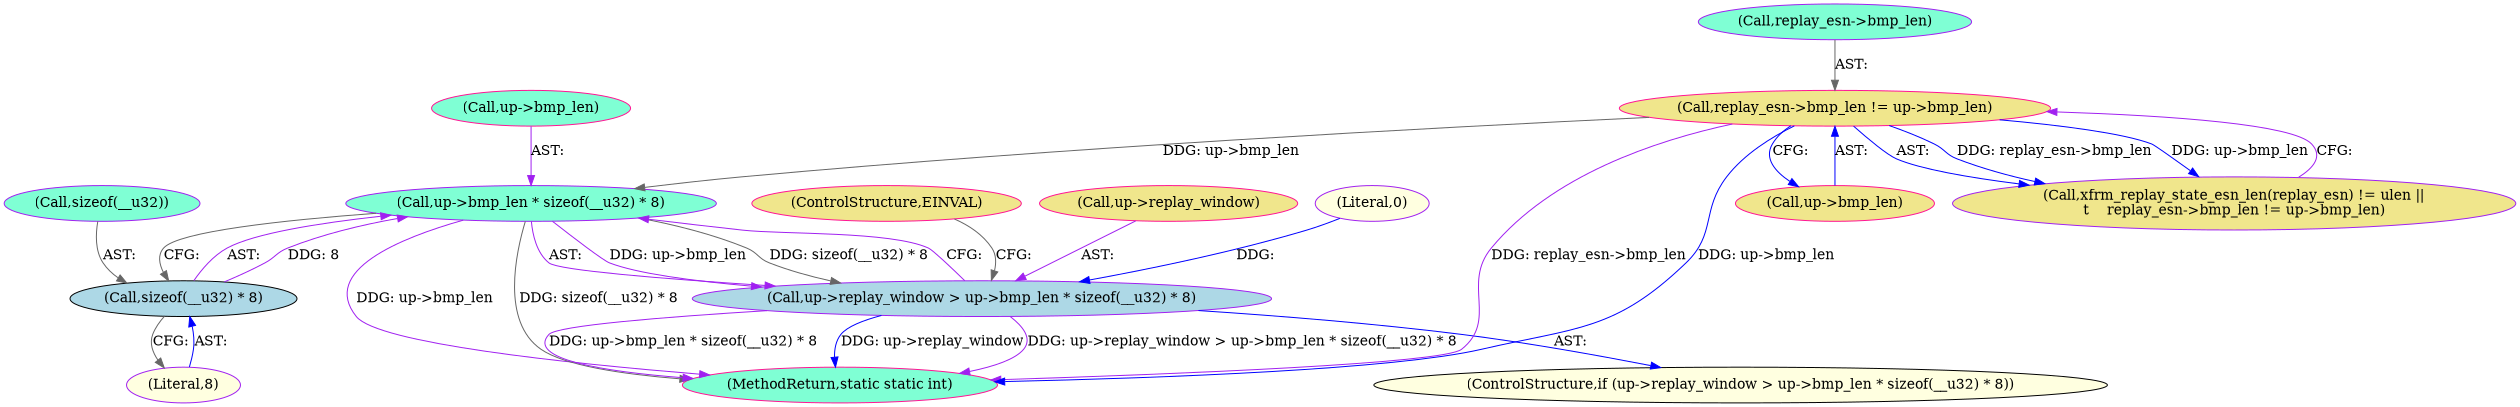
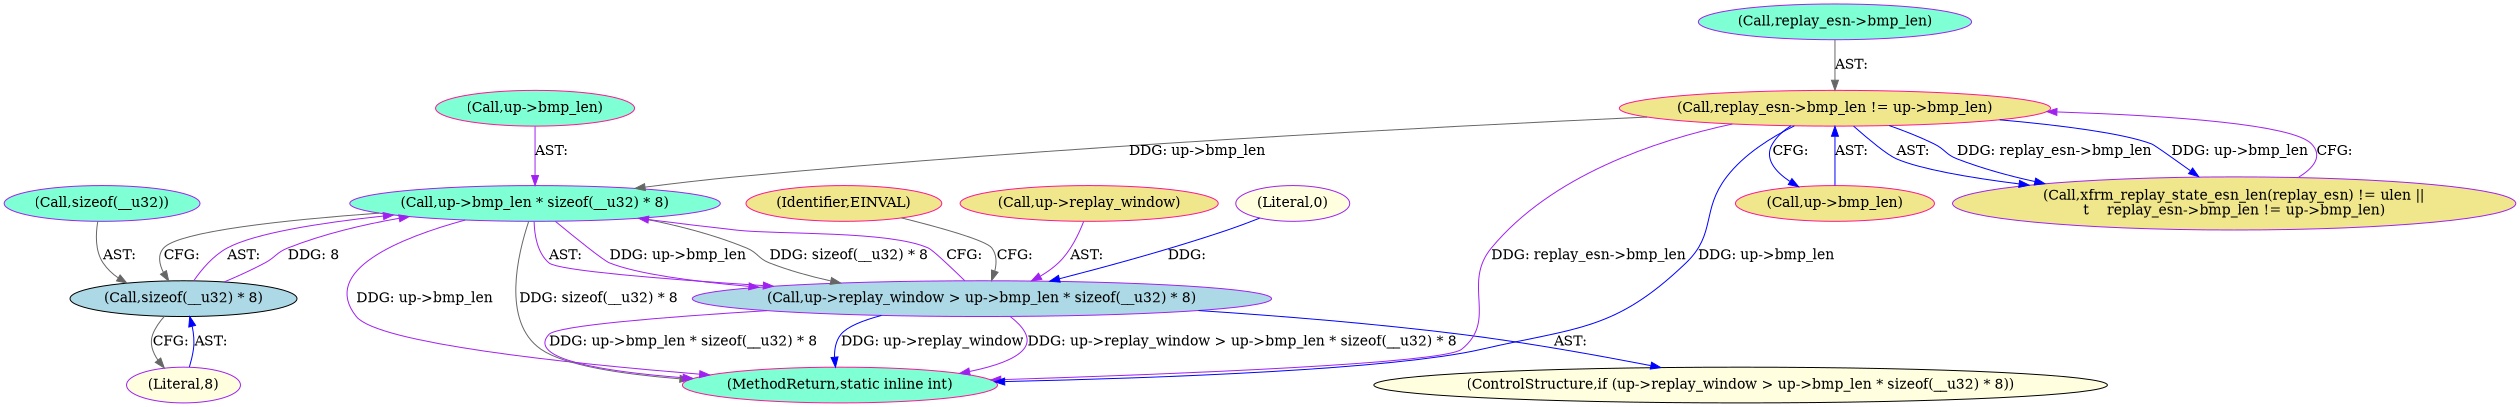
node "(ControlStructure,EINVAL)": label "(ControlStructure,EINVAL)" -> "(Identifier,EINVAL)"
node "(MethodReturn,static static int)": label "(MethodReturn,static static int)" -> "(MethodReturn,static inline int)"
